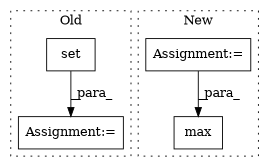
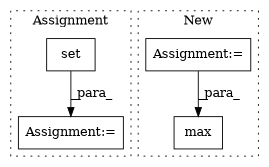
cluster "Old": label "Old" -> "Assignment"
